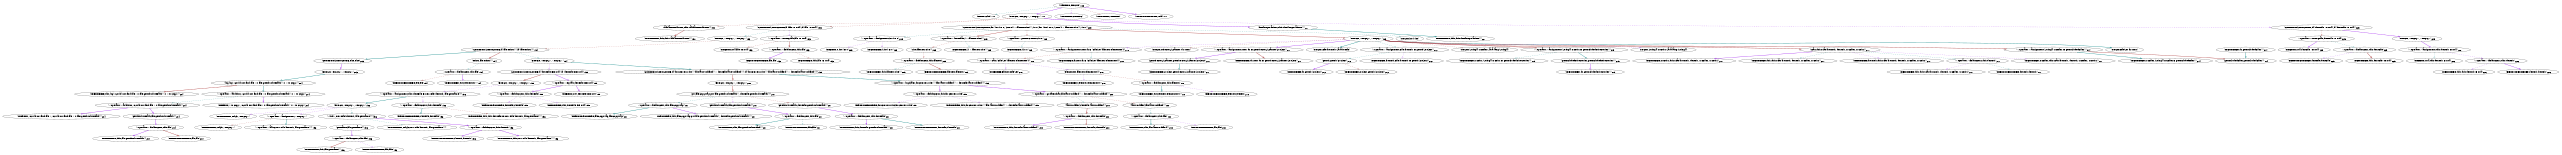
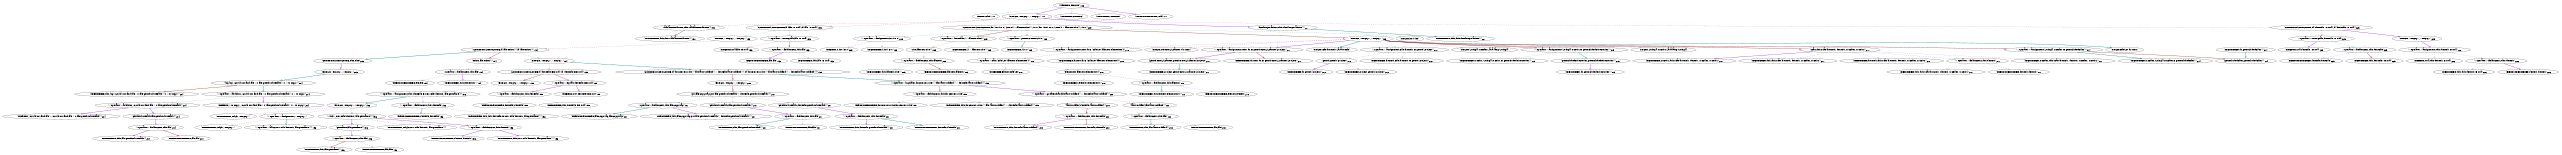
edge "(<operator>.postIncrement,i++)" -> "(IDENTIFIER,i,i++)": style dashed -> bold
edge "(<init>,new File(destDir, file.getName()))" -> "(getName,file.getName())": added
